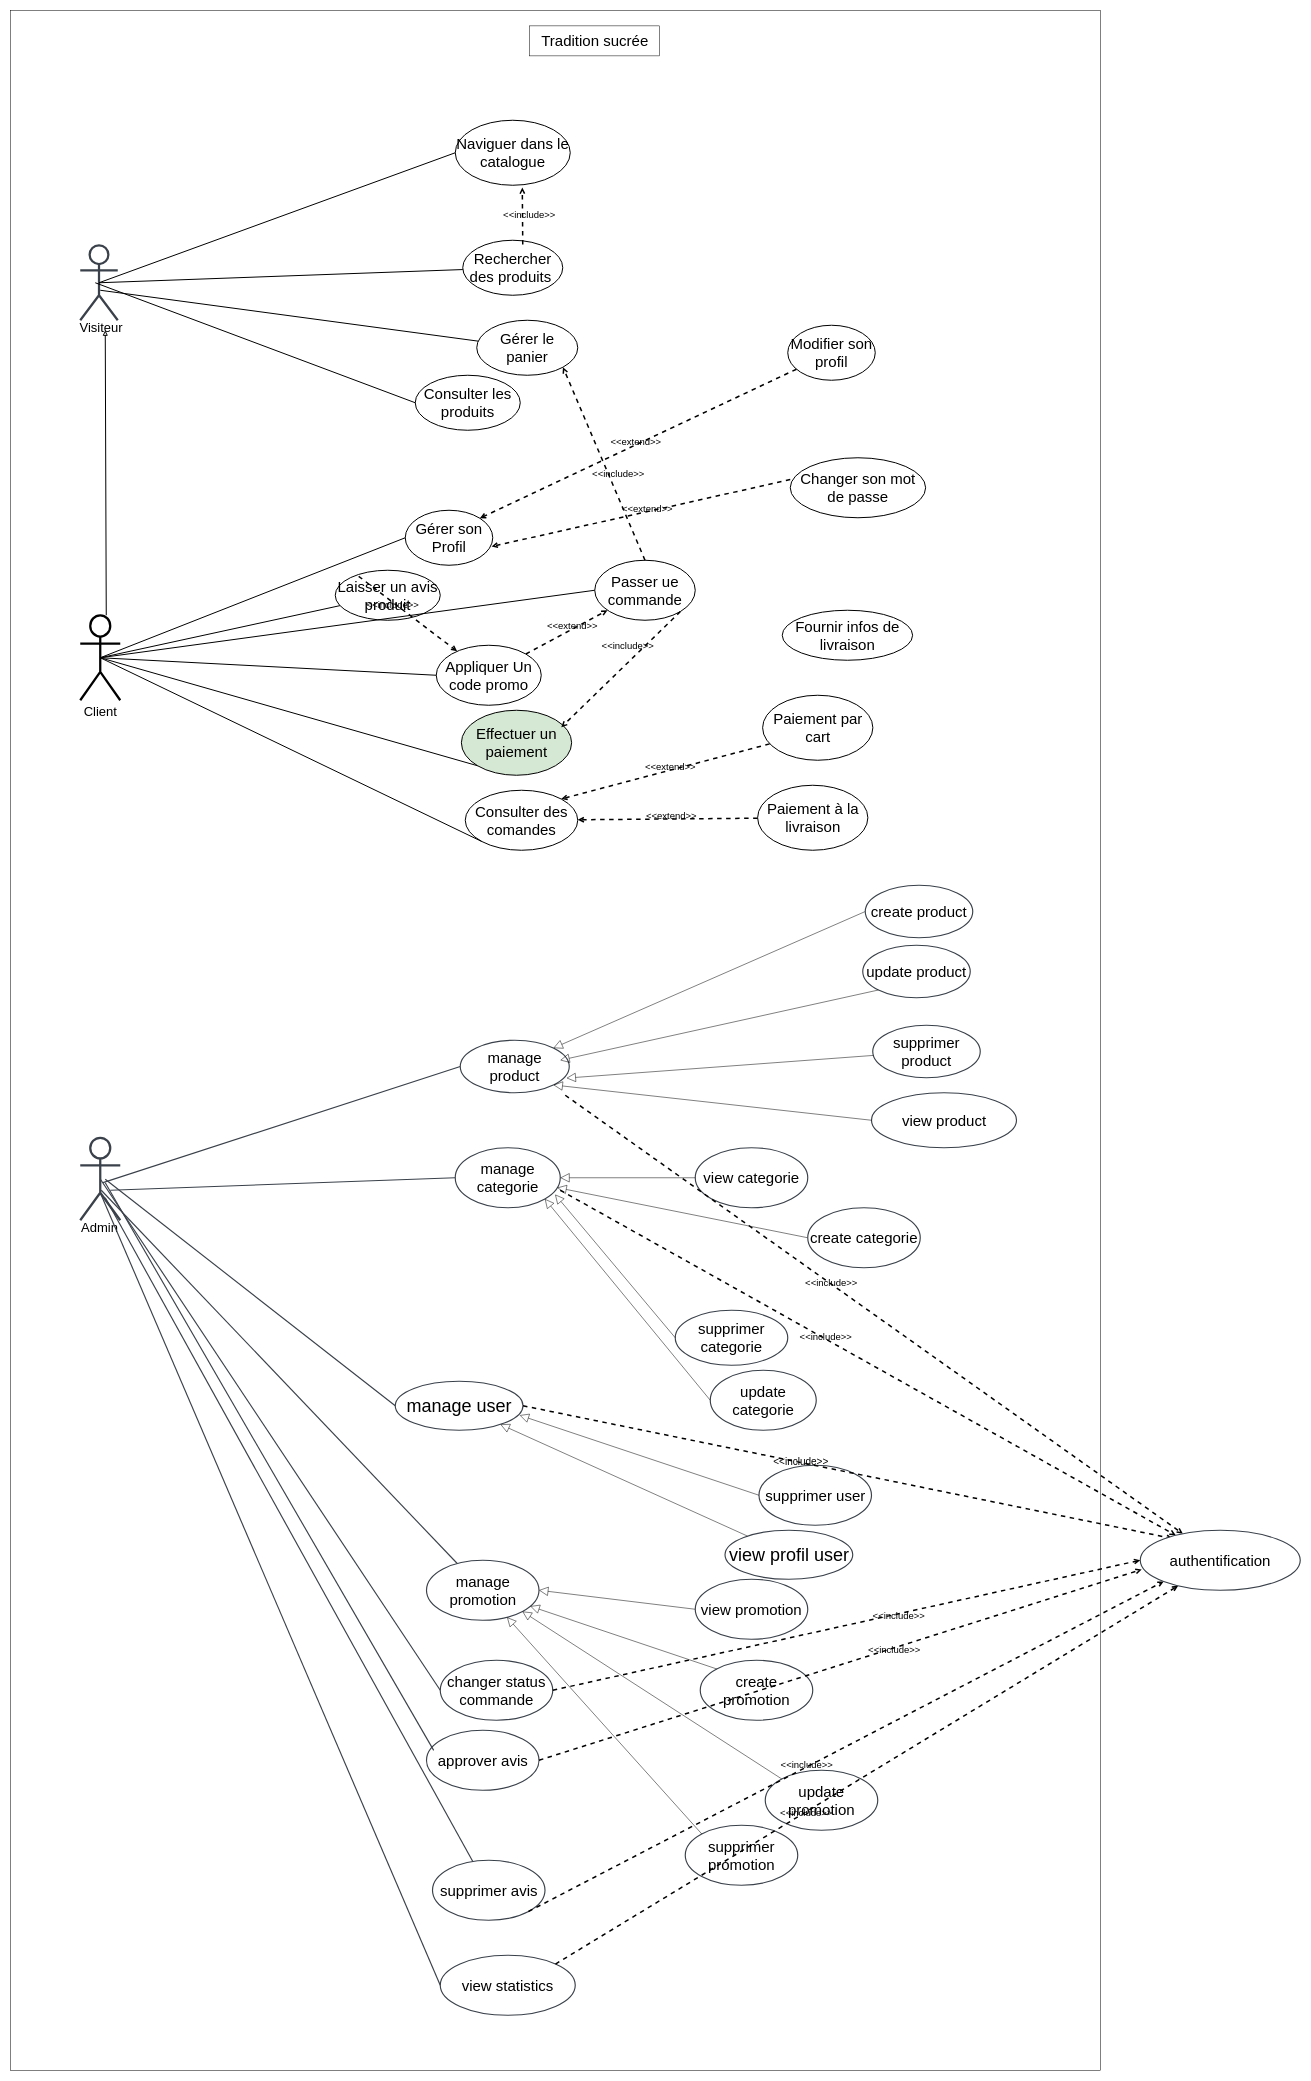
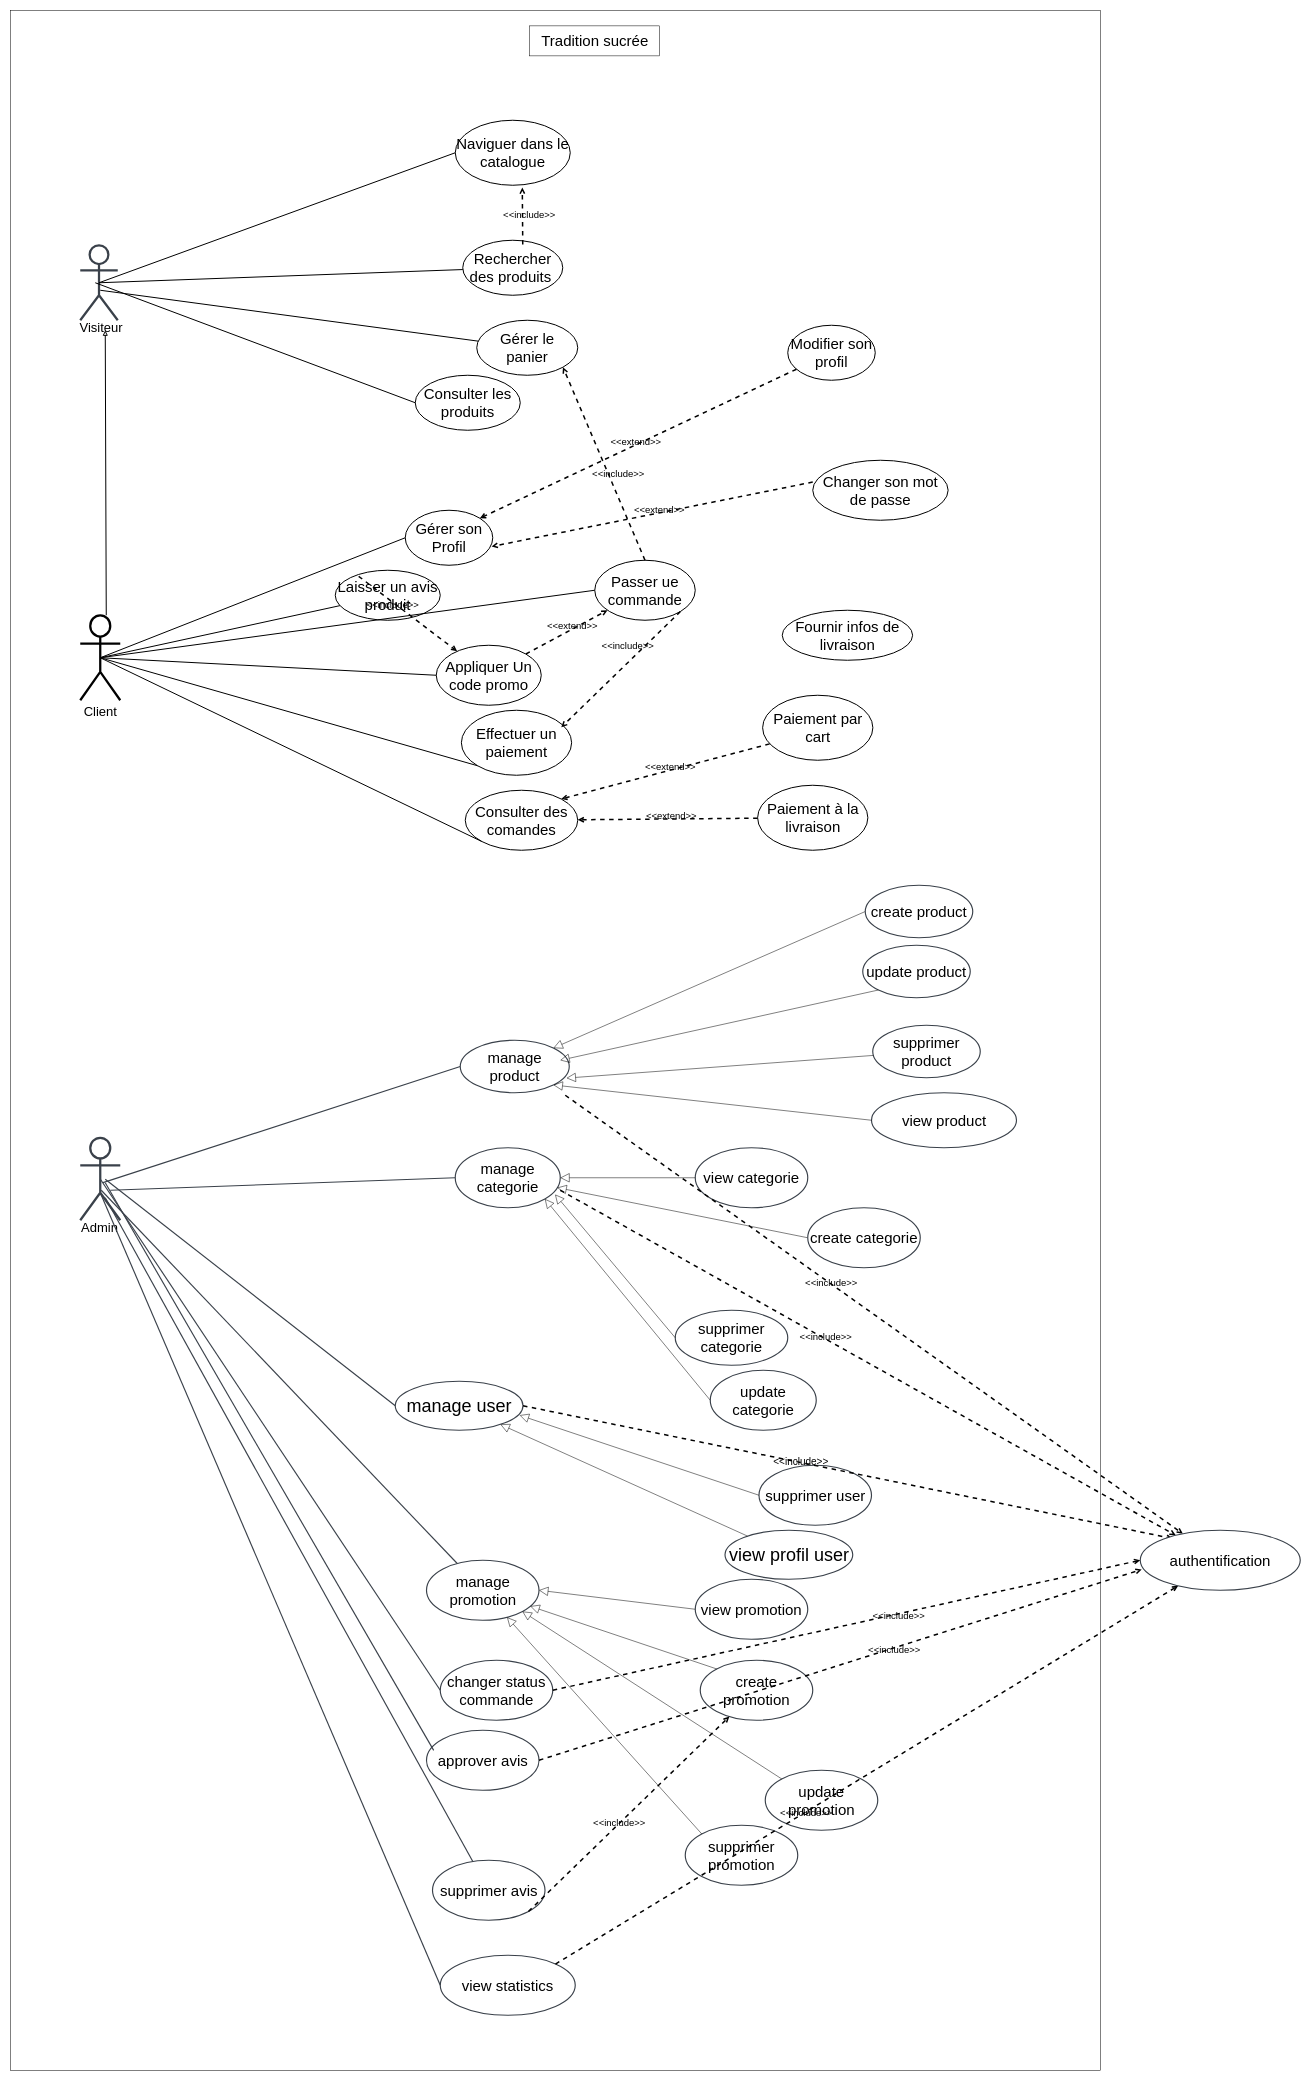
node "Changer son mot de passe": moved (858, 488) -> (880, 490)
node "Effectuer un paiement": fillcolor #d5e8d4 -> #ffffff
edge "supprimer avis" -> "authentification": now "supprimer avis" -> "create promotion"
